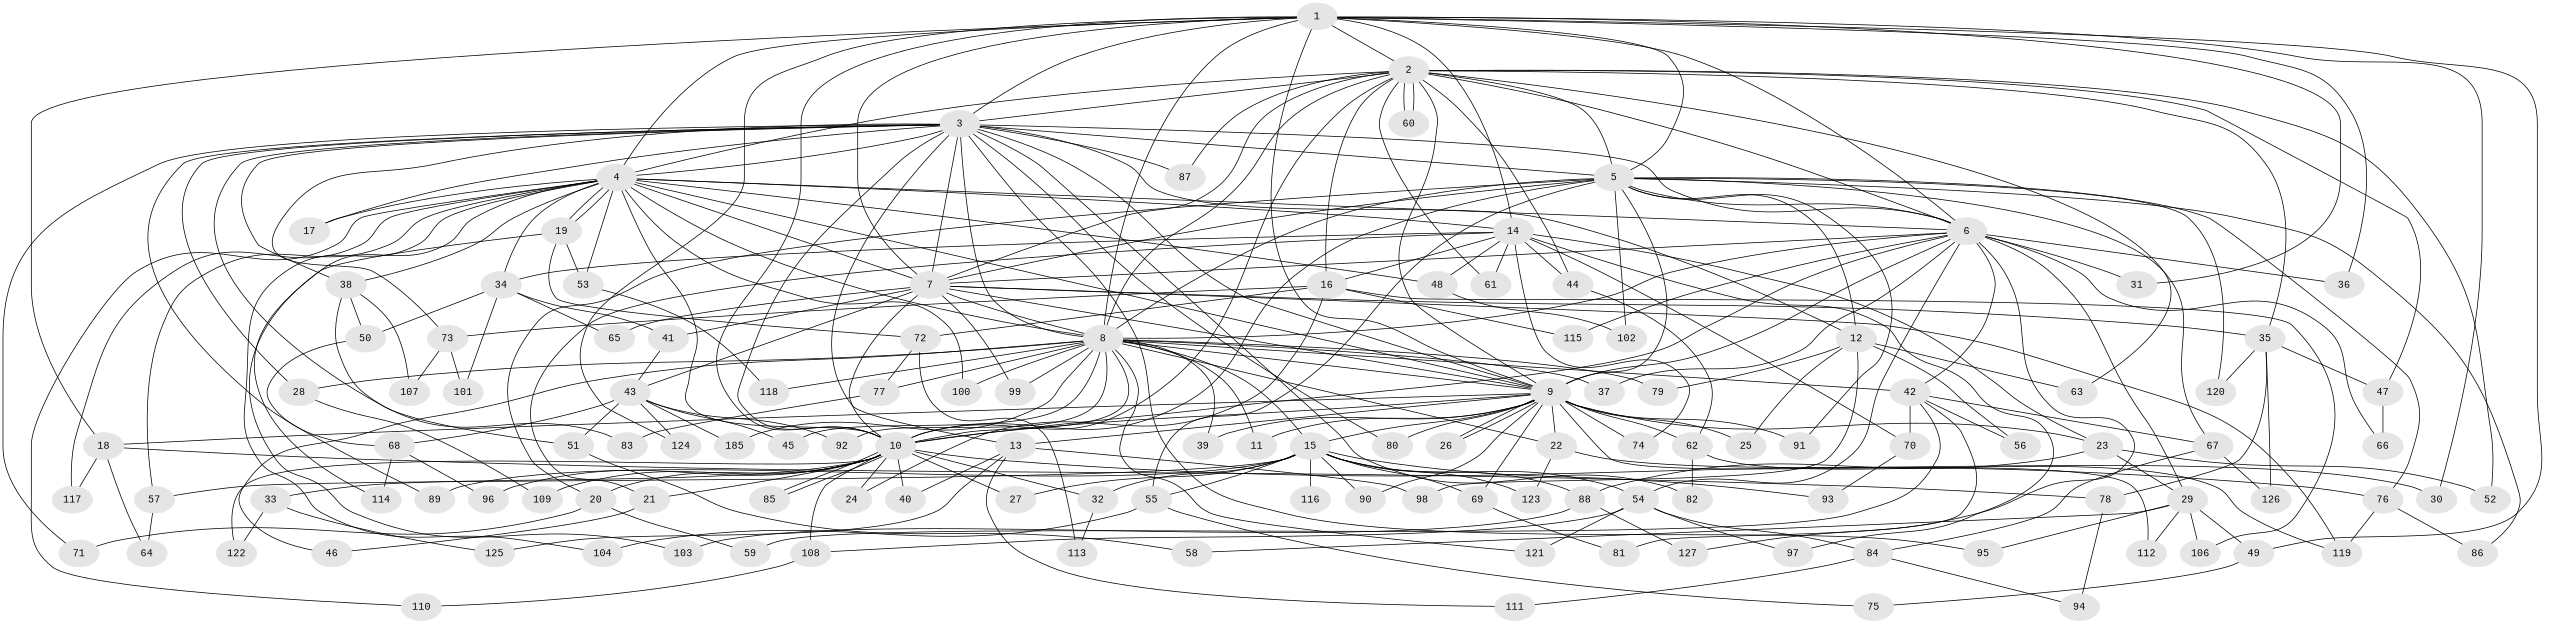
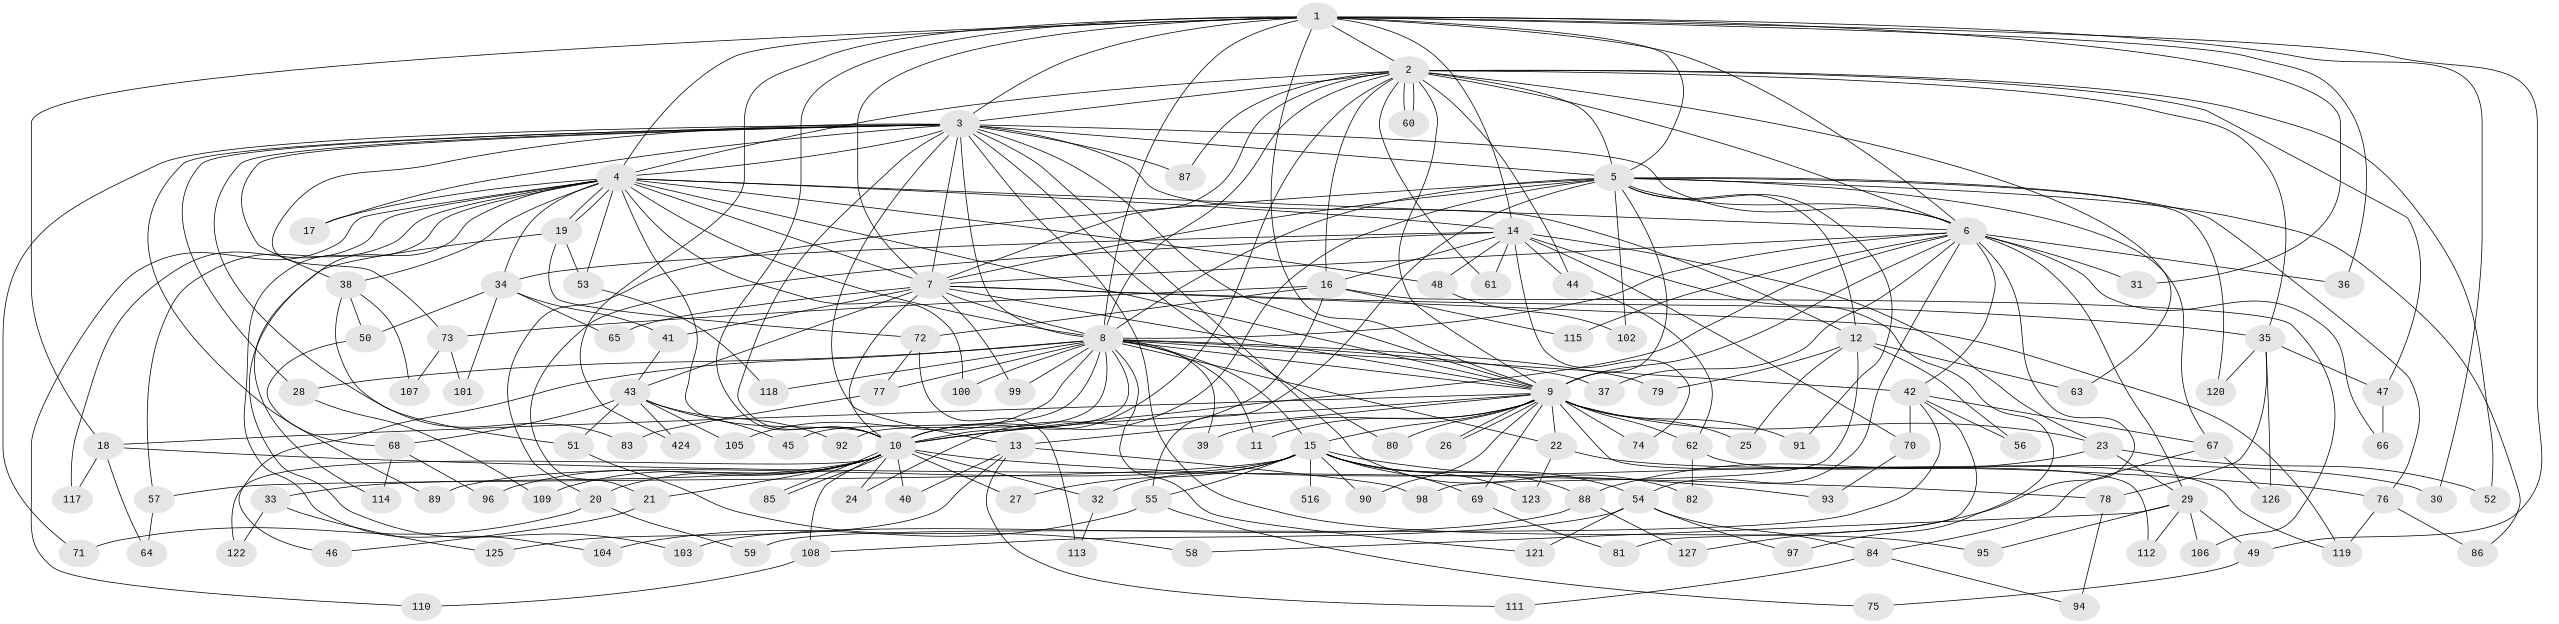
node "124": label "124" -> "424"
node "185": label "185" -> "105"
node "116": label "116" -> "516"
